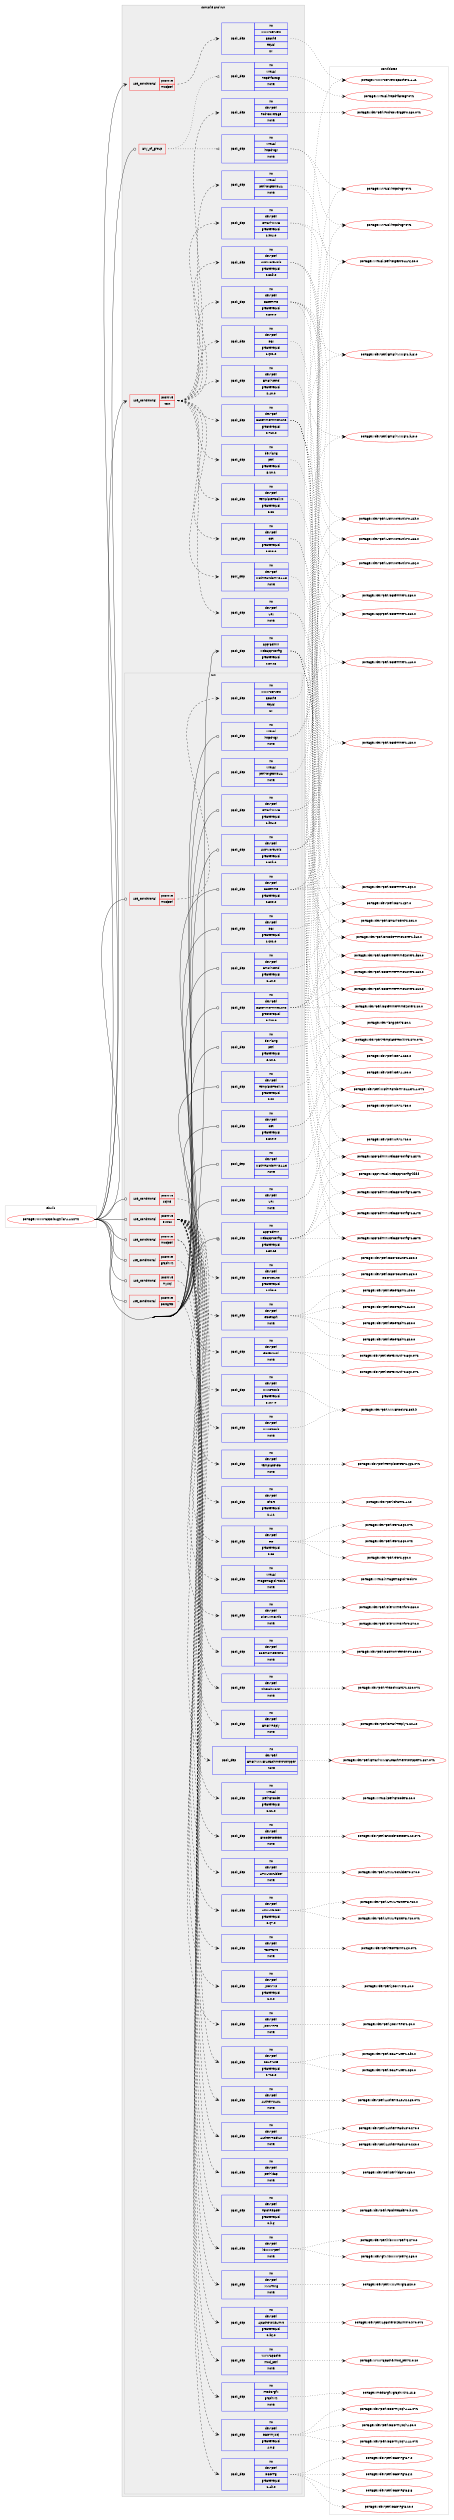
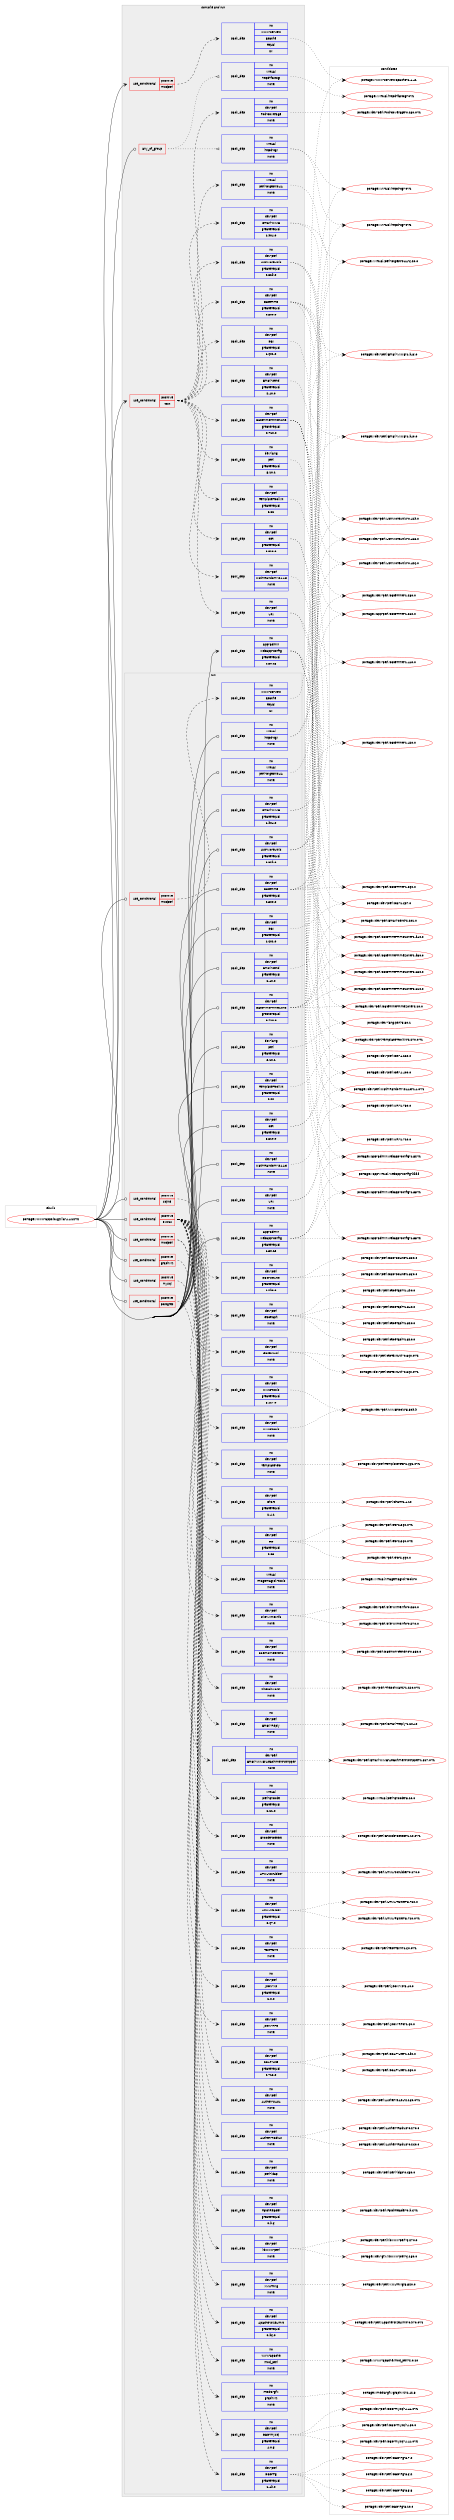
node "portage://dev-perl/Encode-TimeZone-1.940.0": label "portage://dev-perl/Encode-TimeZone-1.940.0" -> "portage://dev-perl/DateTime-TimeZone-1.940.0"
node "portage://app-admin/webapp-config-1.54-r2": removed
